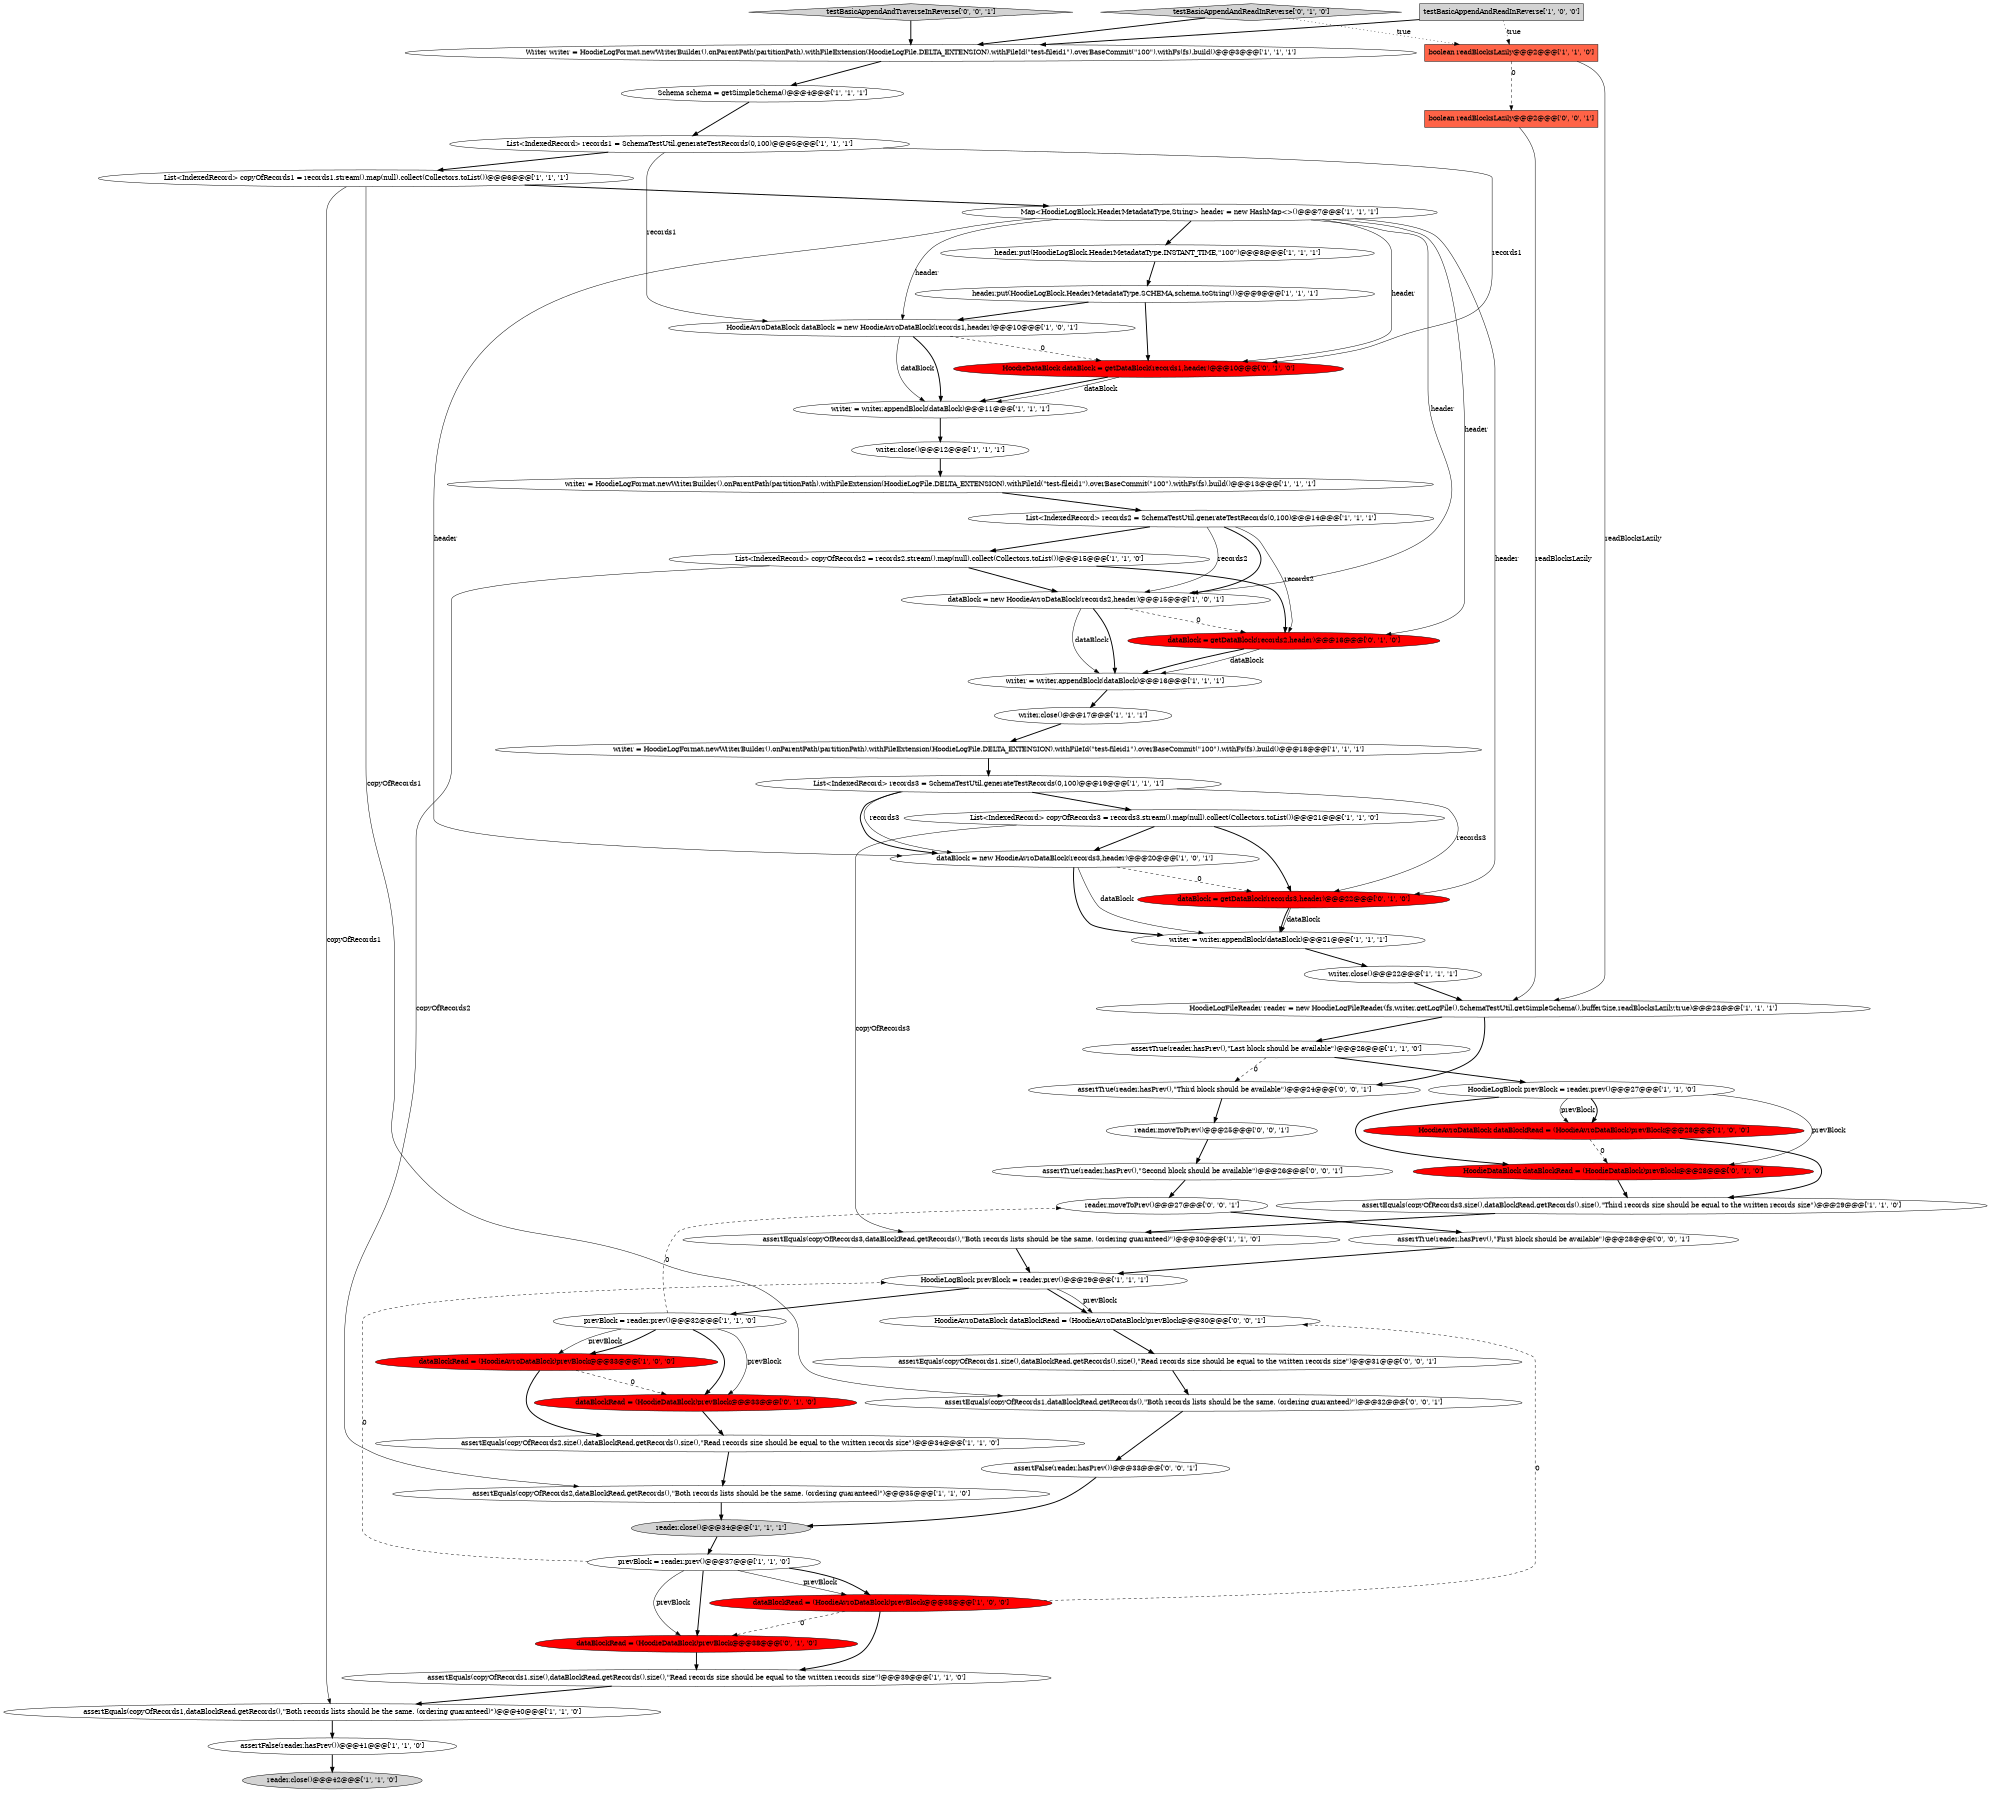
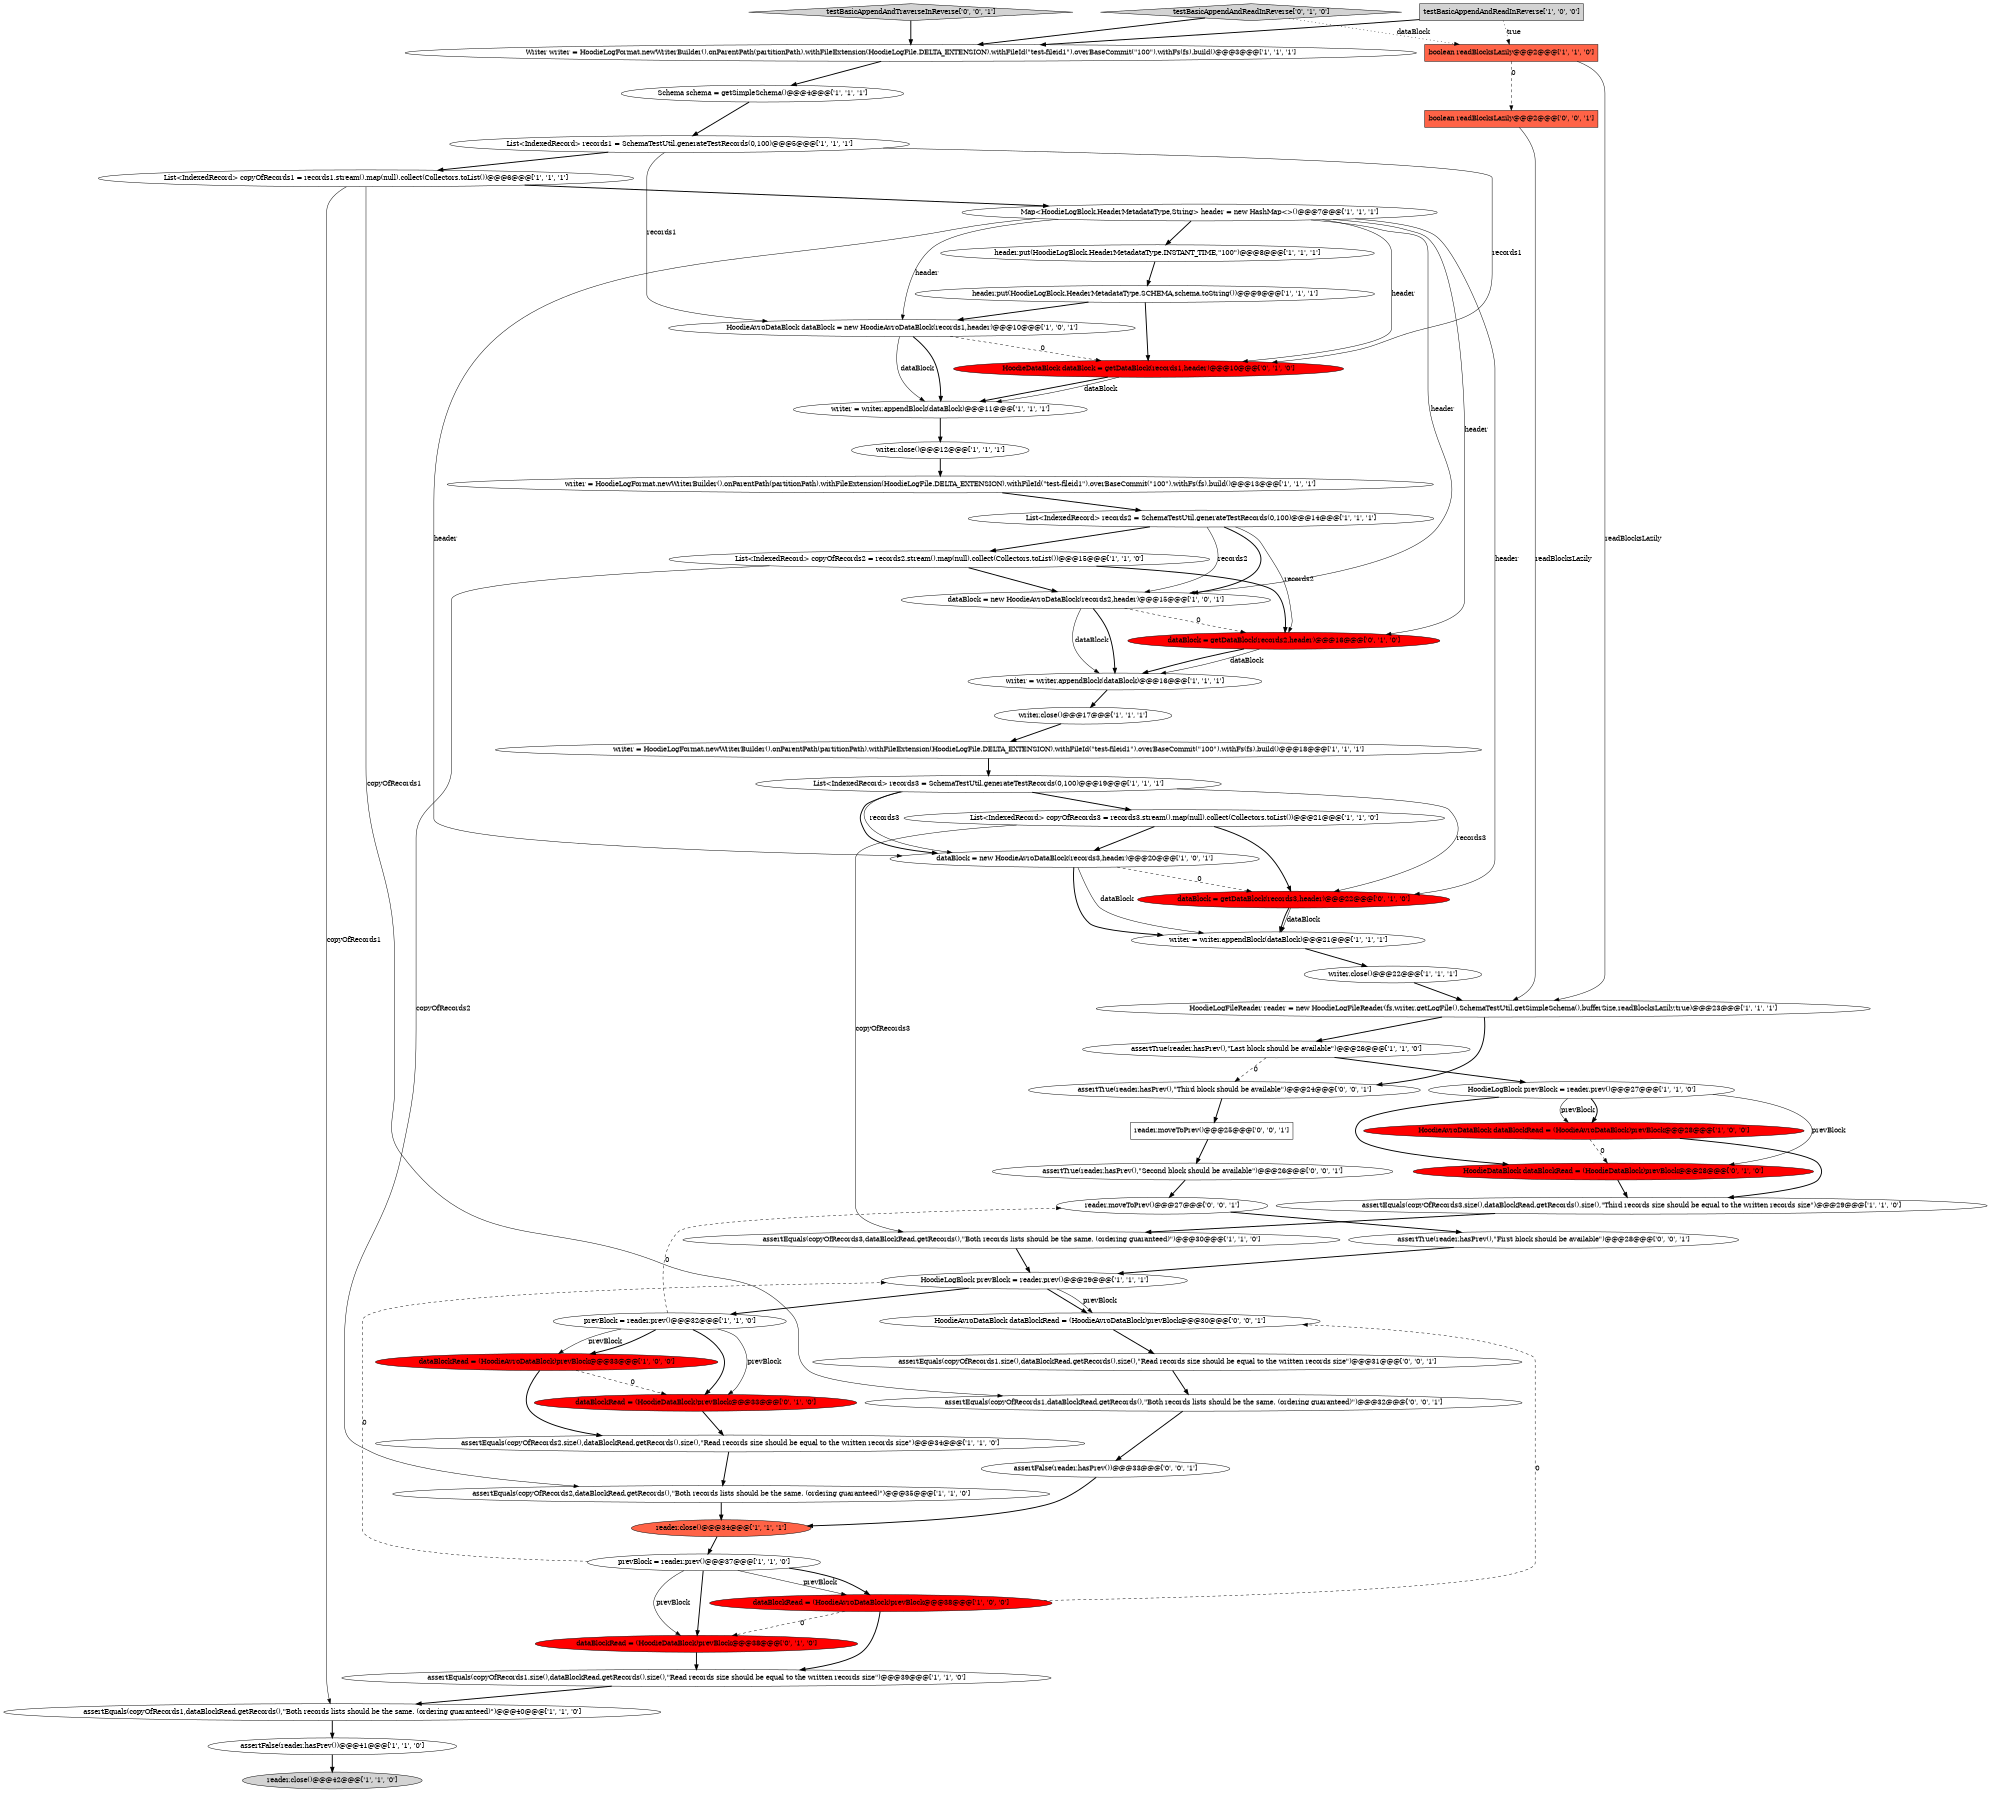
edge "testBasicAppendAndReadInReverse['0', '1', '0']" -> "boolean readBlocksLazily@@@2@@@['1', '1', '0']": label "true" -> "dataBlock"
node "reader.moveToPrev()@@@25@@@['0', '0', '1']": shape ellipse -> box
node "reader.close()@@@34@@@['1', '1', '1']": fillcolor lightgray -> tomato
